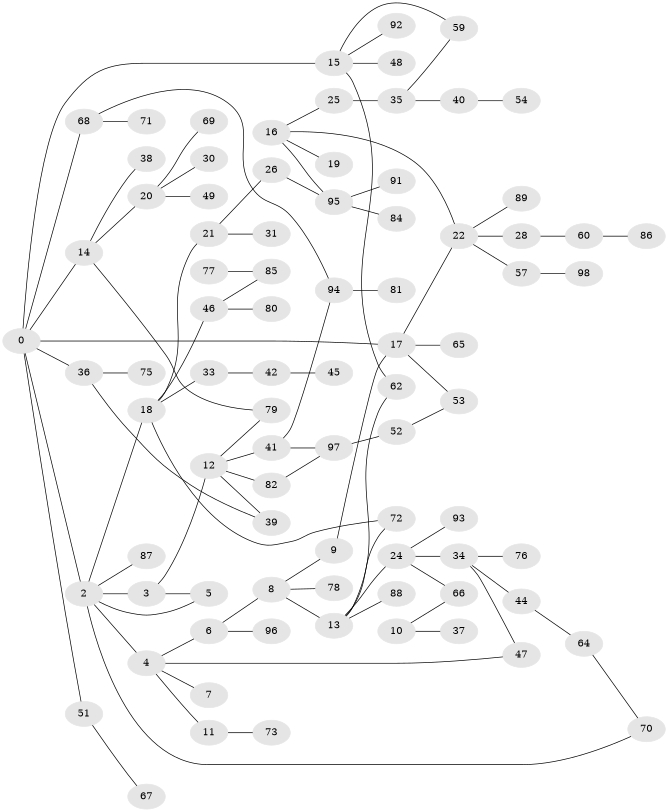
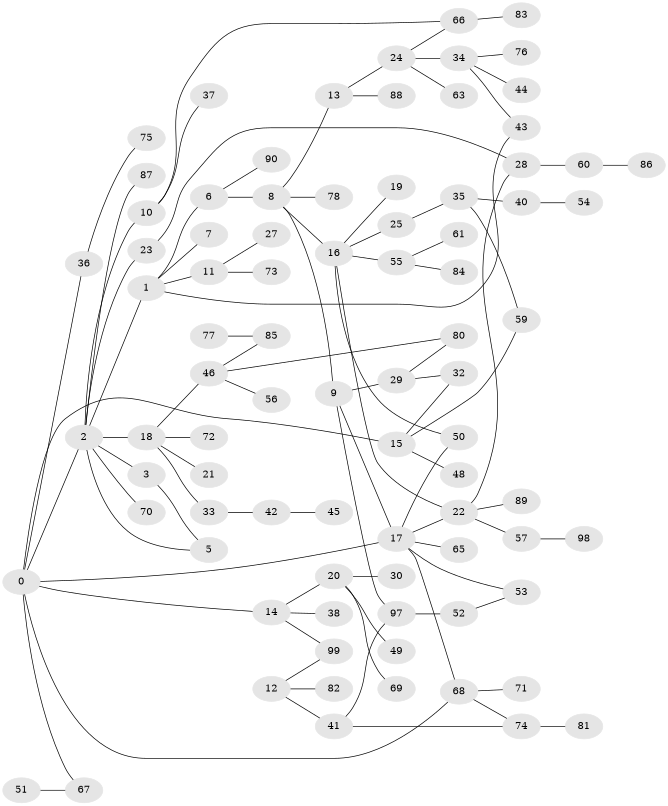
node "83": added
node "92": label "92" -> "32"
node "26": removed
node "91": label "91" -> "61"
node "95": label "95" -> "55"
edge "8" -- "16": added
node "31": removed
node "27": added
node "23": added
edge "10" -- "2": added
node "94": label "94" -> "74"
node "29": added
node "62": removed
node "56": added
node "79": label "79" -> "99"
node "50": added
edge "97" -- "82": now "97" -- "9"
node "93": label "93" -> "63"
node "39": removed
edge "0" -- "51": now "0" -- "67"
edge "12" -- "3": removed
edge "72" -- "13": removed
edge "17" -- "68": added
node "96": label "96" -> "90"
node "64": removed
node "47": label "47" -> "43"
node "4": label "4" -> "1"
